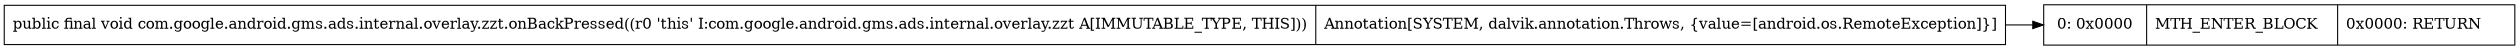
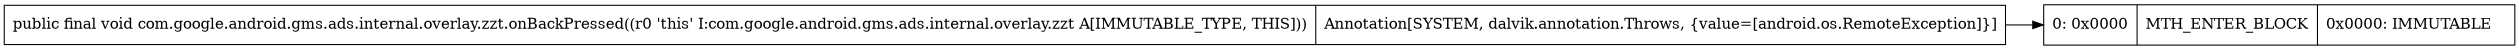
node "0: 0x0000": text "0x0000: RETURN" -> "0x0000: IMMUTABLE"
